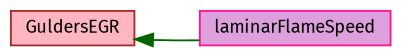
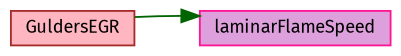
edge "laminarFlameSpeed" -> "GuldersEGR": reversed
